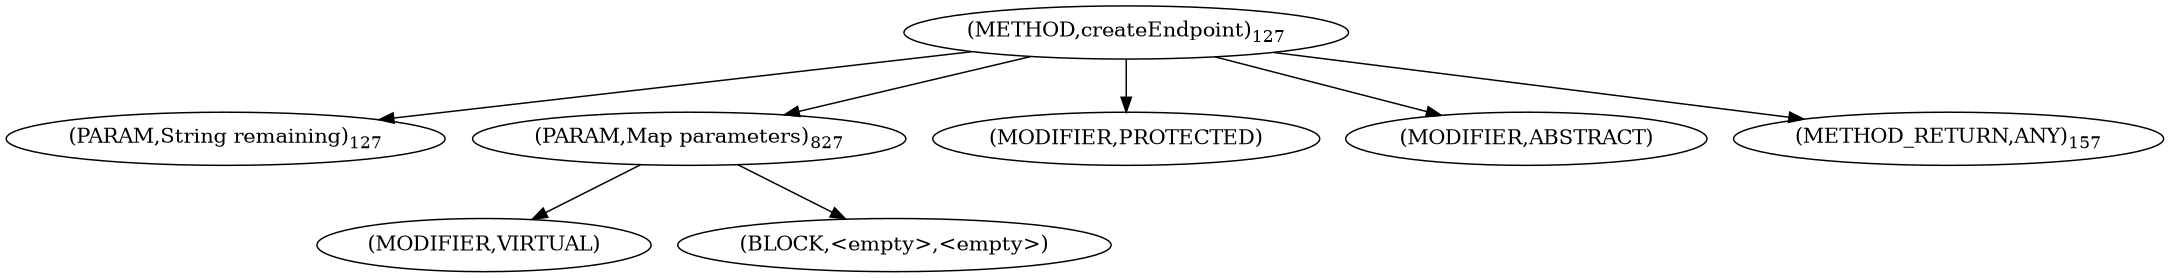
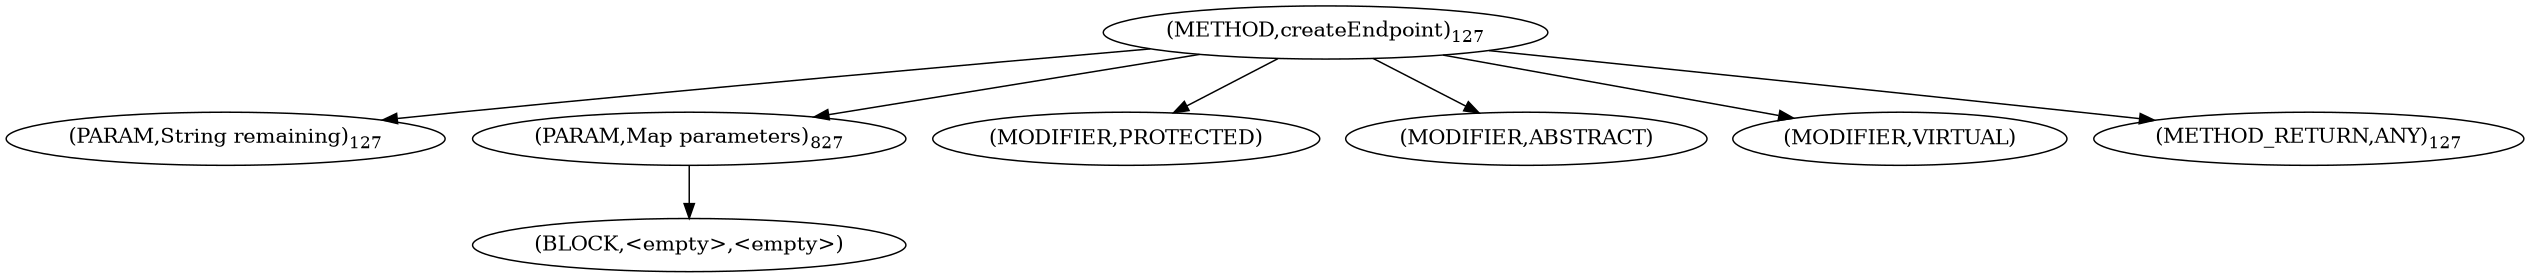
node "(METHOD_RETURN,ANY)": text "157" -> "127"
edge "(PARAM,Map parameters)" -> "(MODIFIER,VIRTUAL)": now "(METHOD,createEndpoint)" -> "(MODIFIER,VIRTUAL)"
